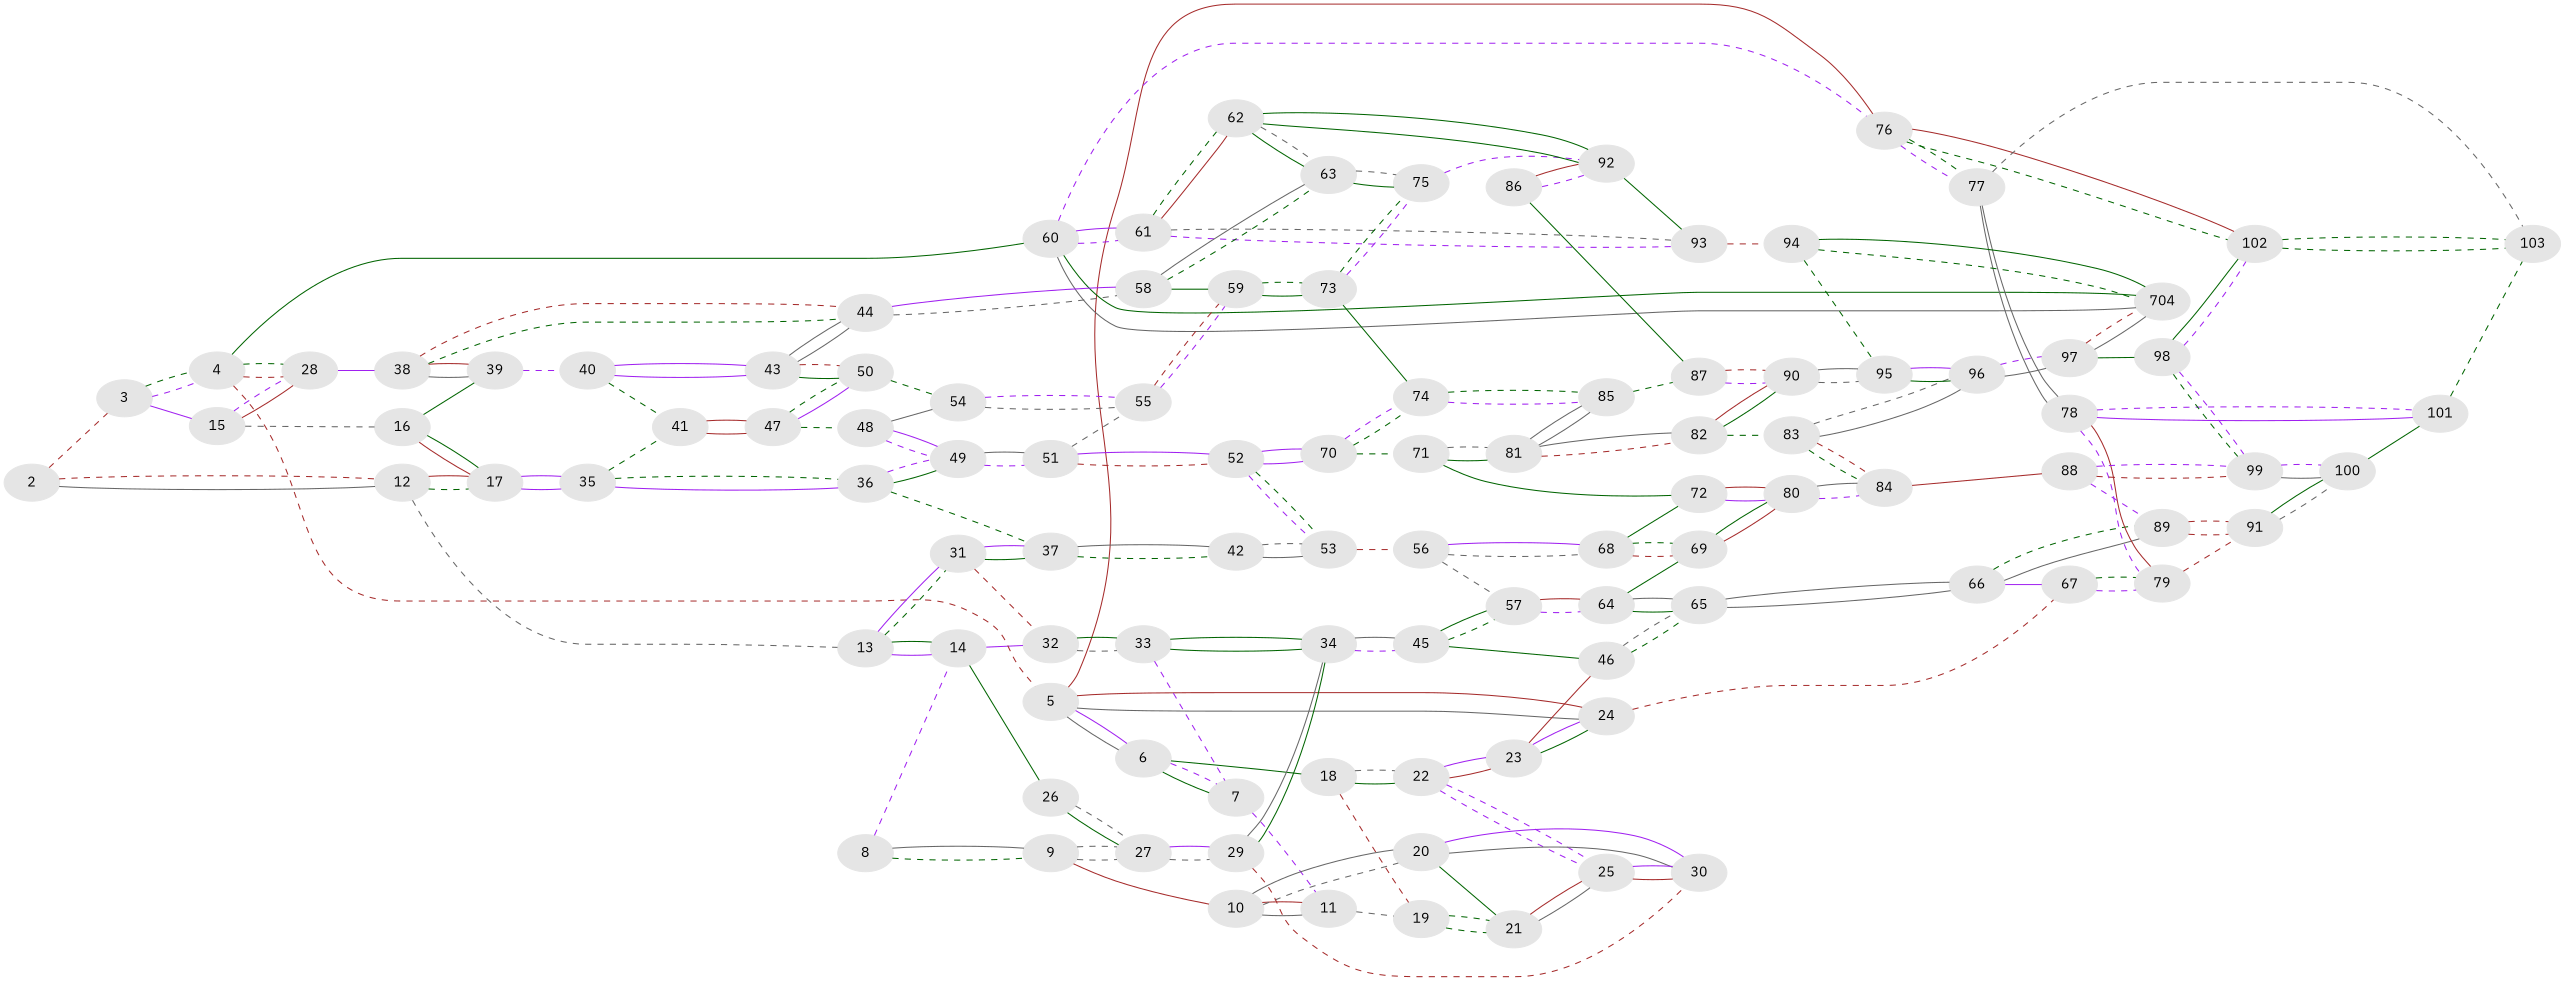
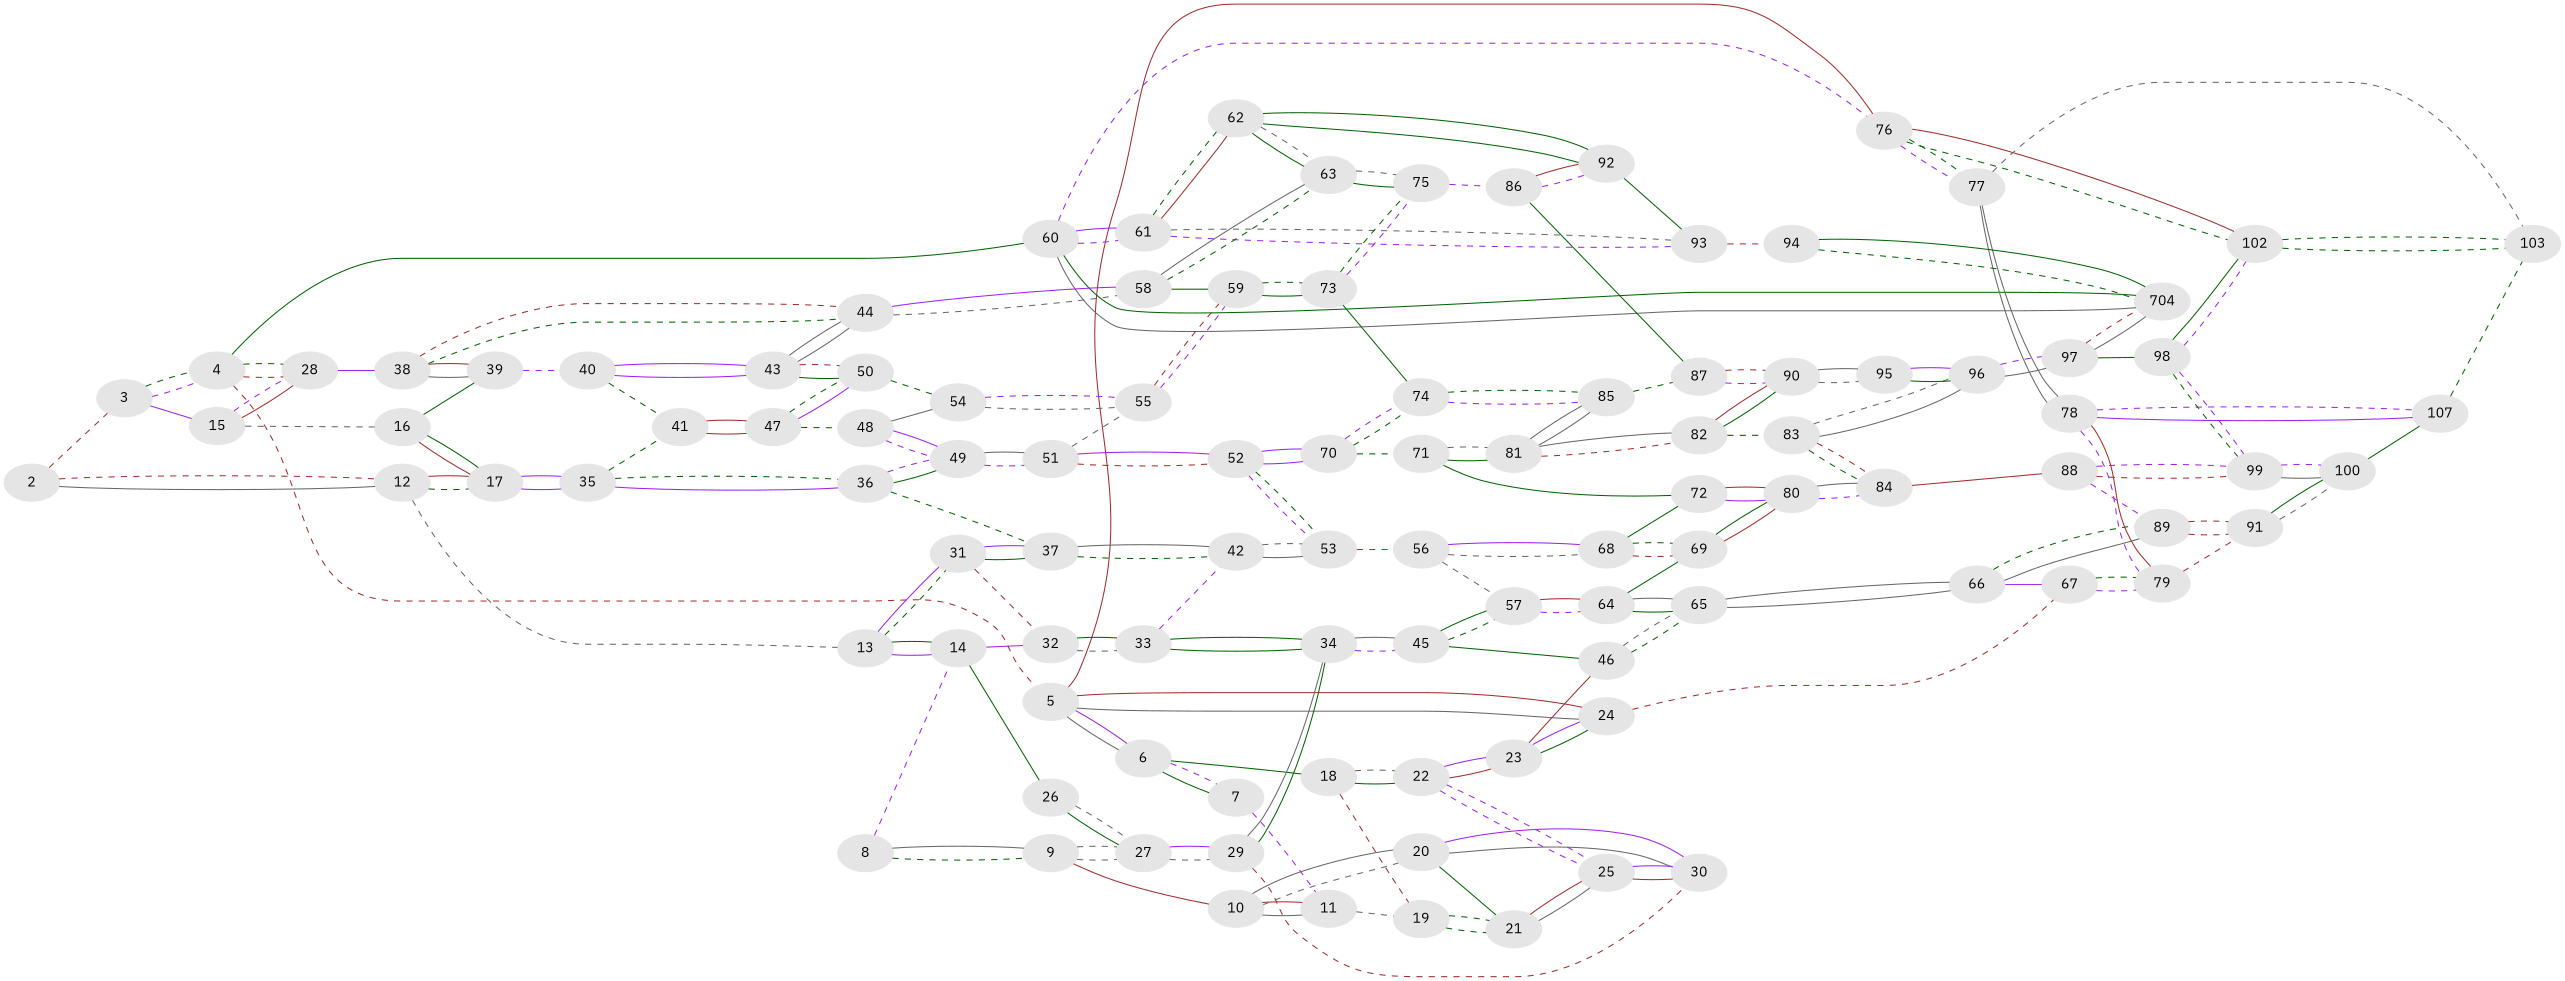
edge "92" -- "75": now "86" -- "75"
edge "94" -- "95": removed
node "101": label "101" -> "107"
edge "33" -- "7": now "33" -- "42"
